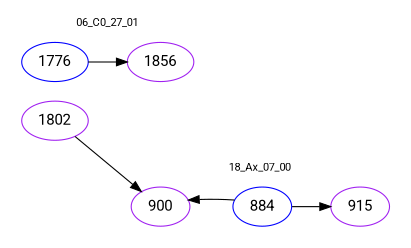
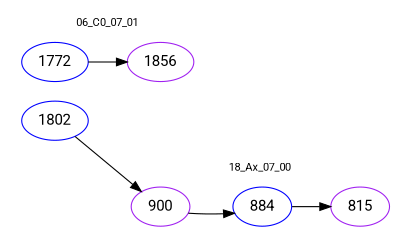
cluster "06_C0_27_01": label "06_C0_27_01" -> "06_C0_07_01"
node "1776": label "1776" -> "1772"
node "1802": color purple -> blue
edge "884" -> "900": reversed
node "915": label "915" -> "815"
